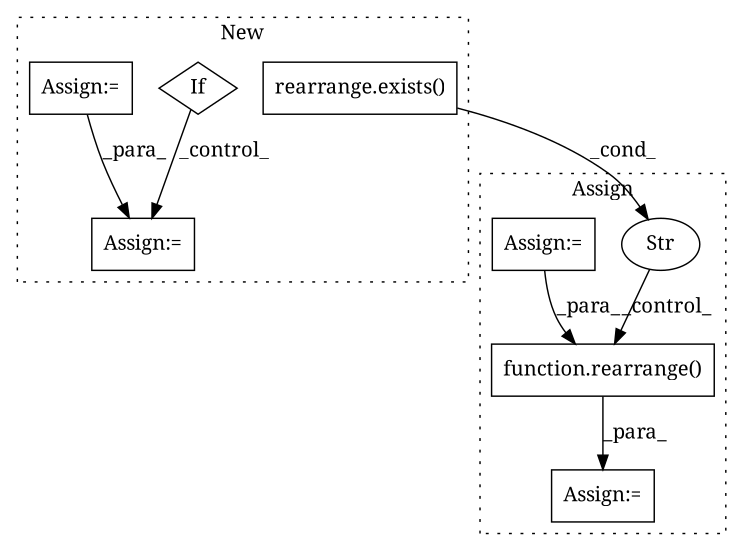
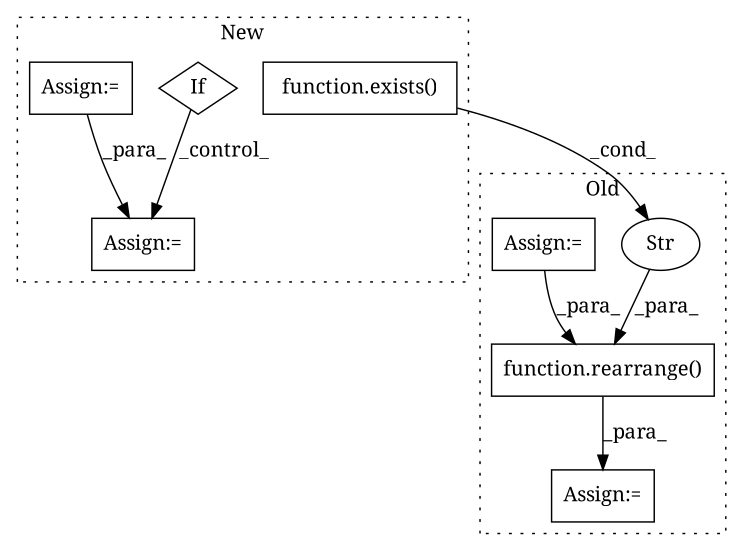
node "rearrange.exists()": label "rearrange.exists()" -> "function.exists()"
cluster "Assign": label "Assign" -> "Old"
edge "Str" -> "function.rearrange()": label "_control_" -> "_para_"
